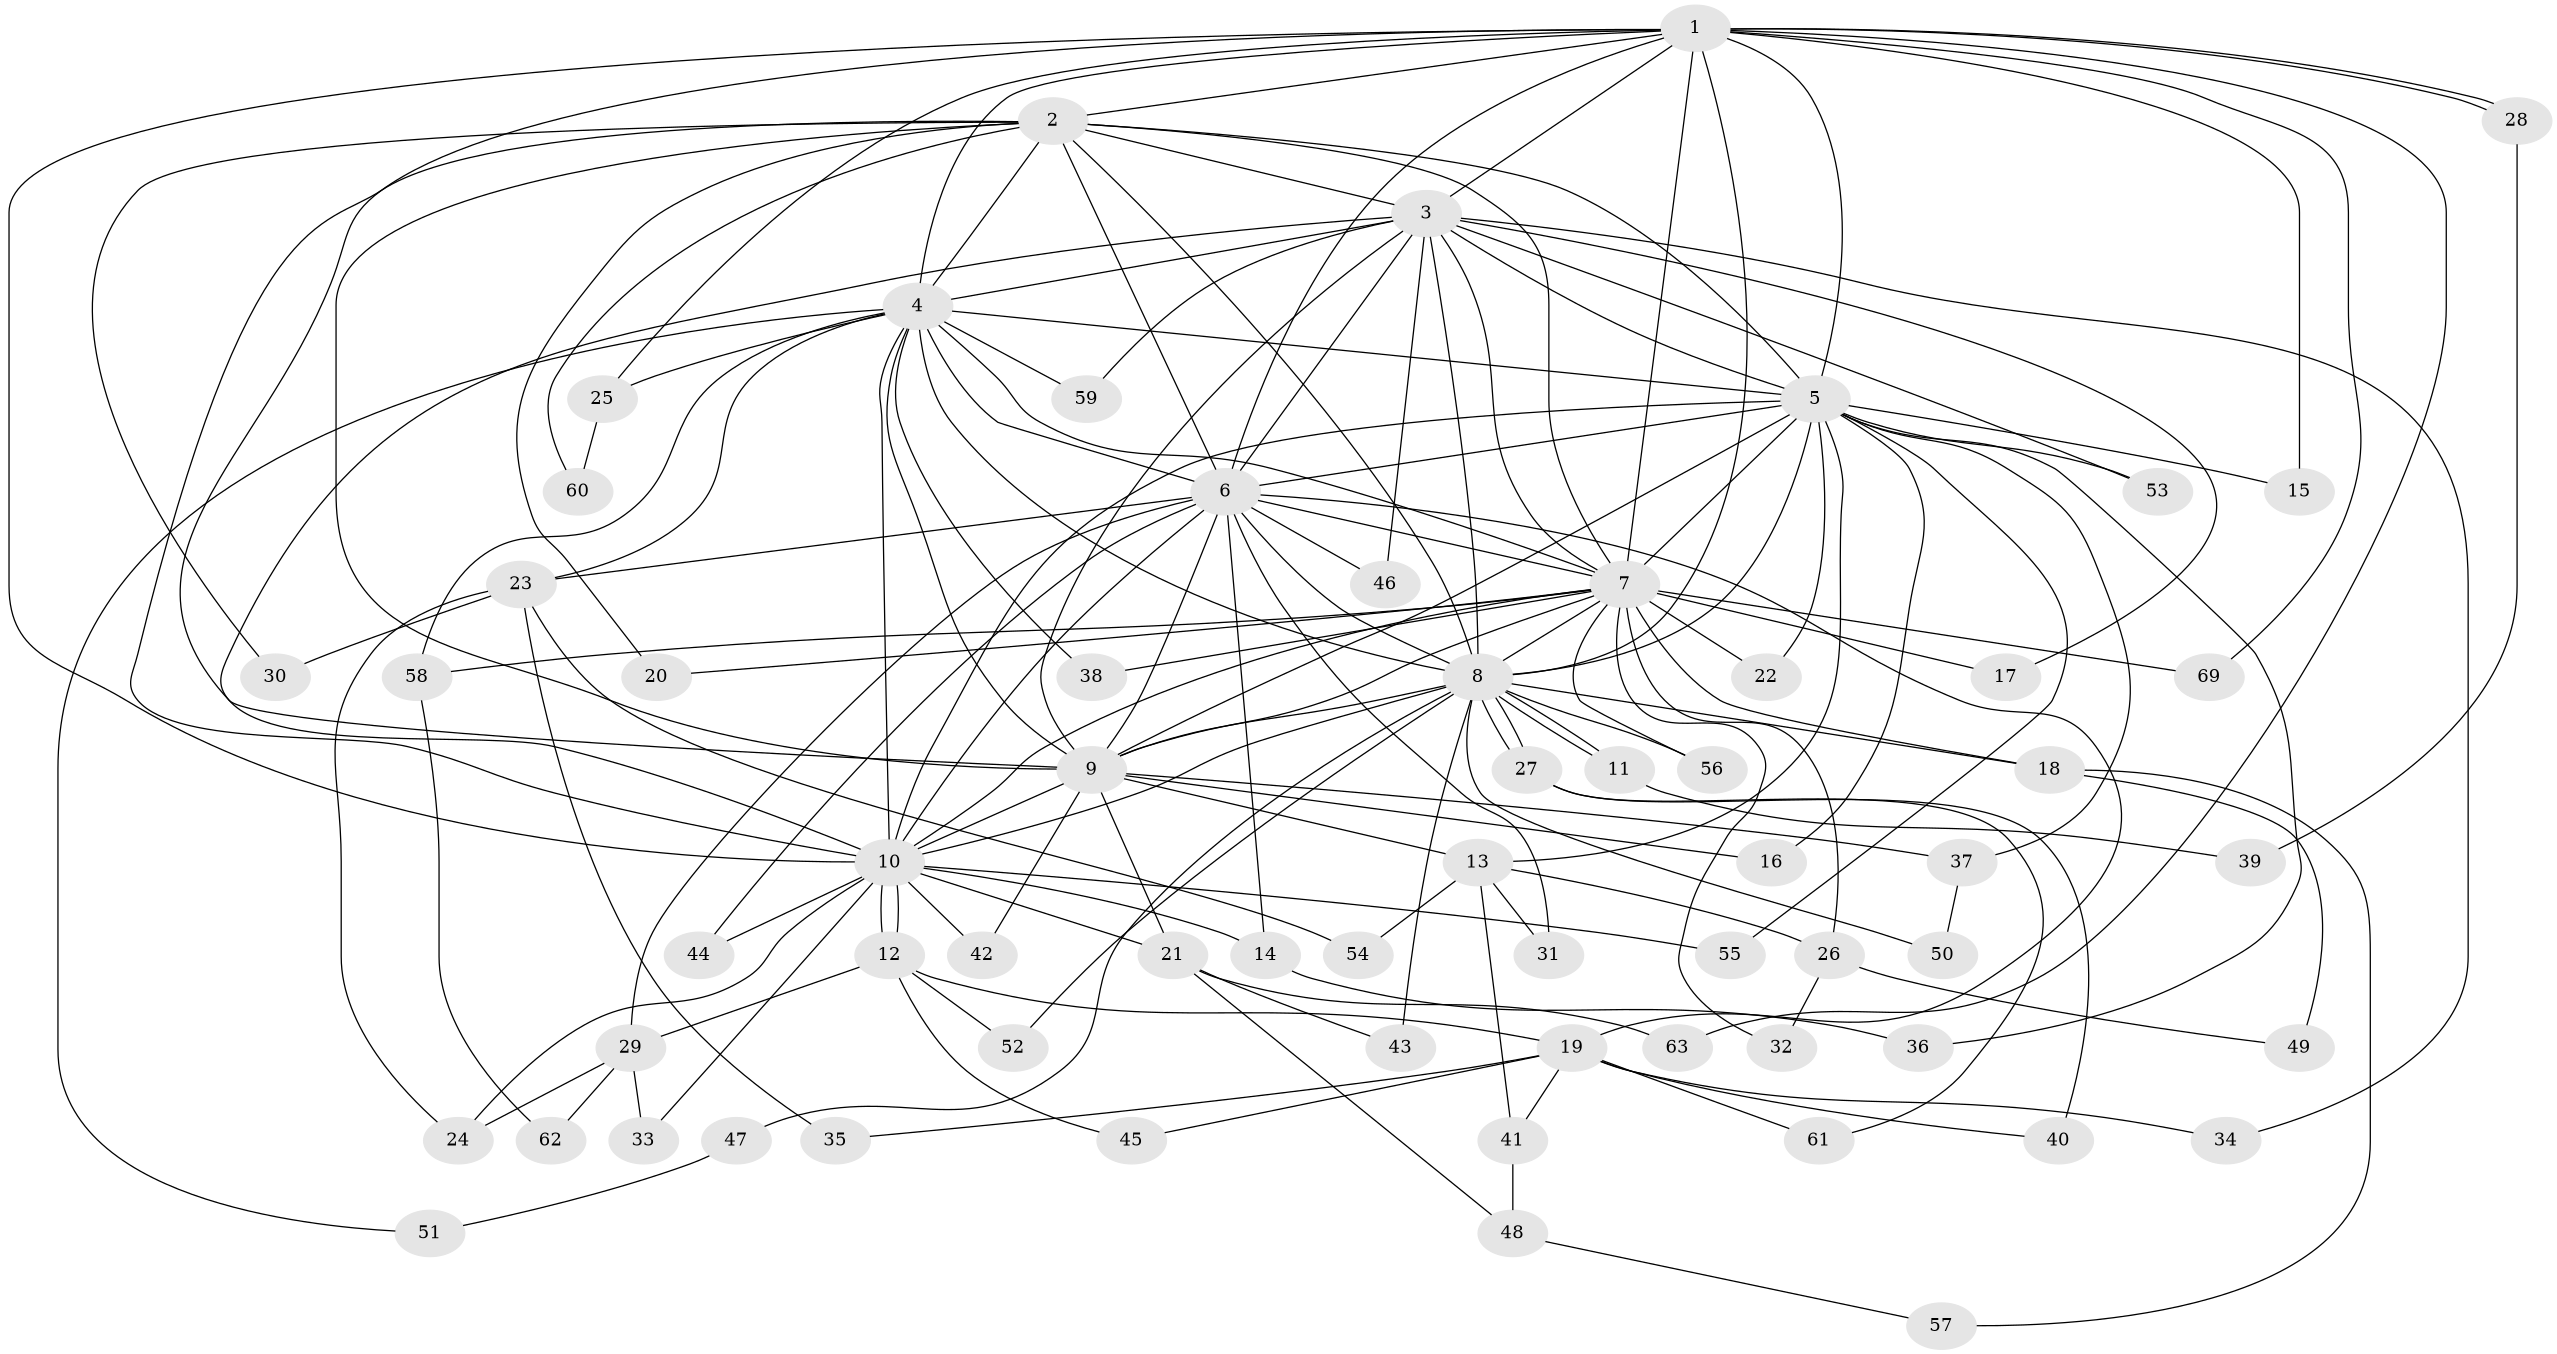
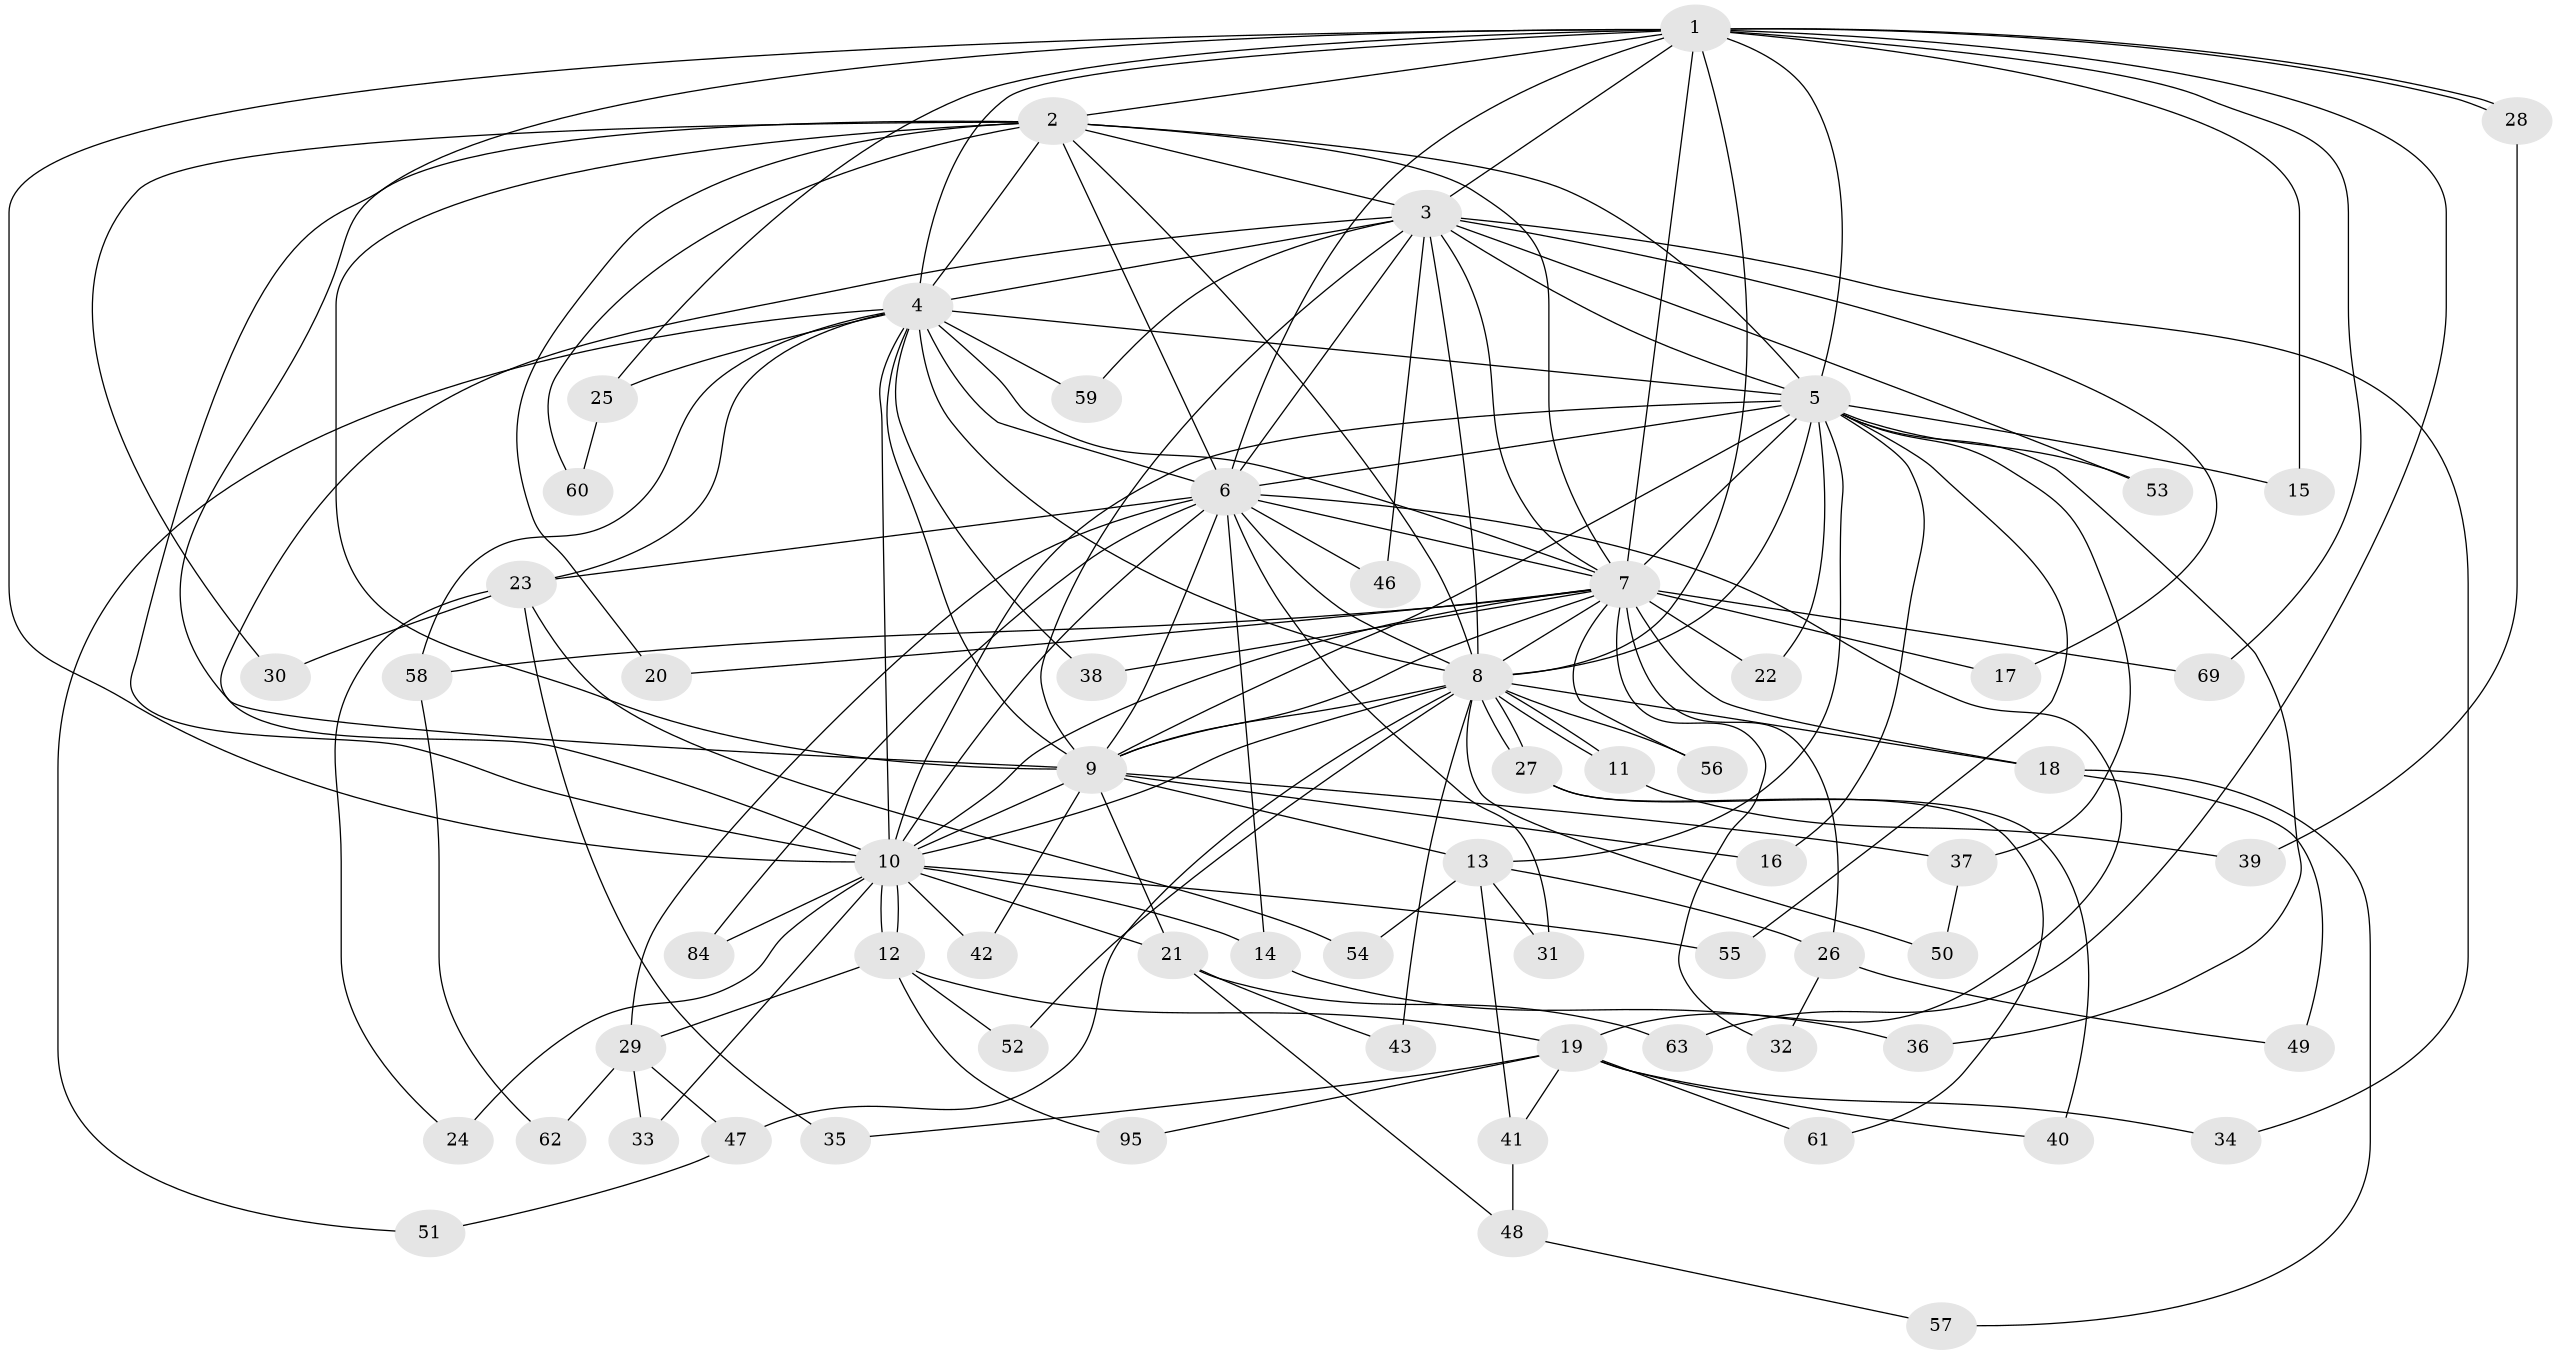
node "44": label "44" -> "84"
edge "29" -- "24": now "29" -- "47"
node "45": label "45" -> "95"
